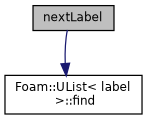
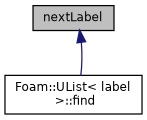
edge "nextLabel" -> "Foam::UList< label >::find": reversed
